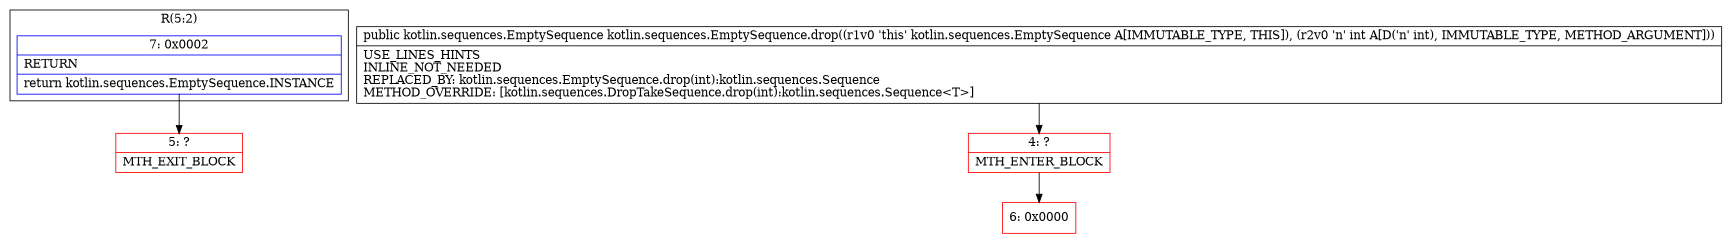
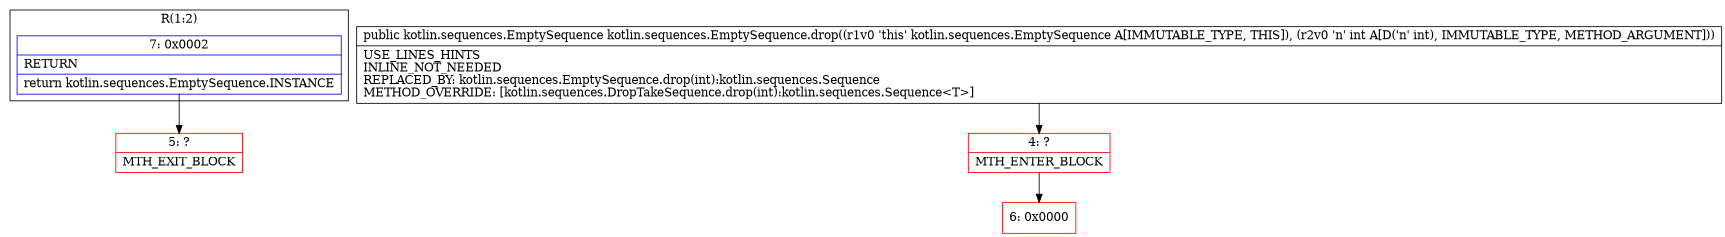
cluster "R(5:2)": label "R(5:2)" -> "R(1:2)"
